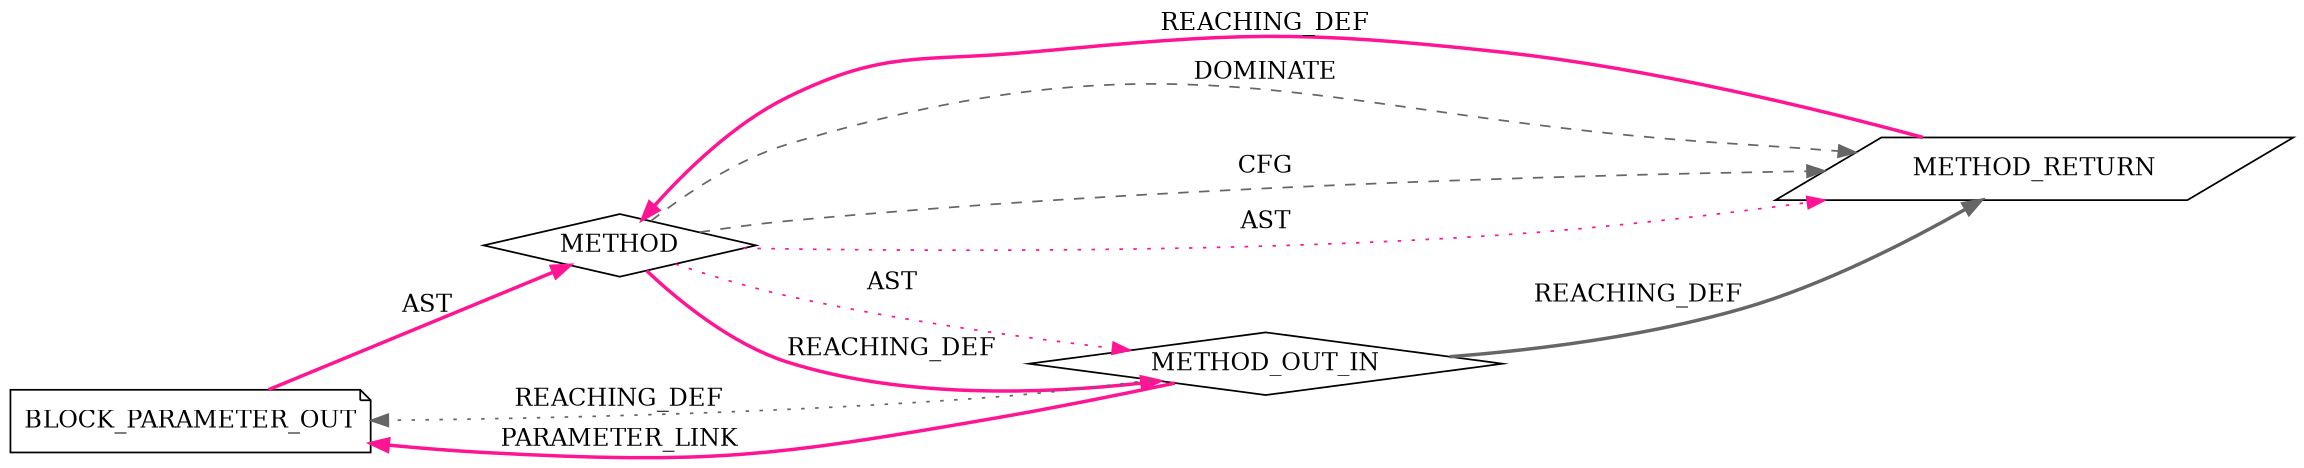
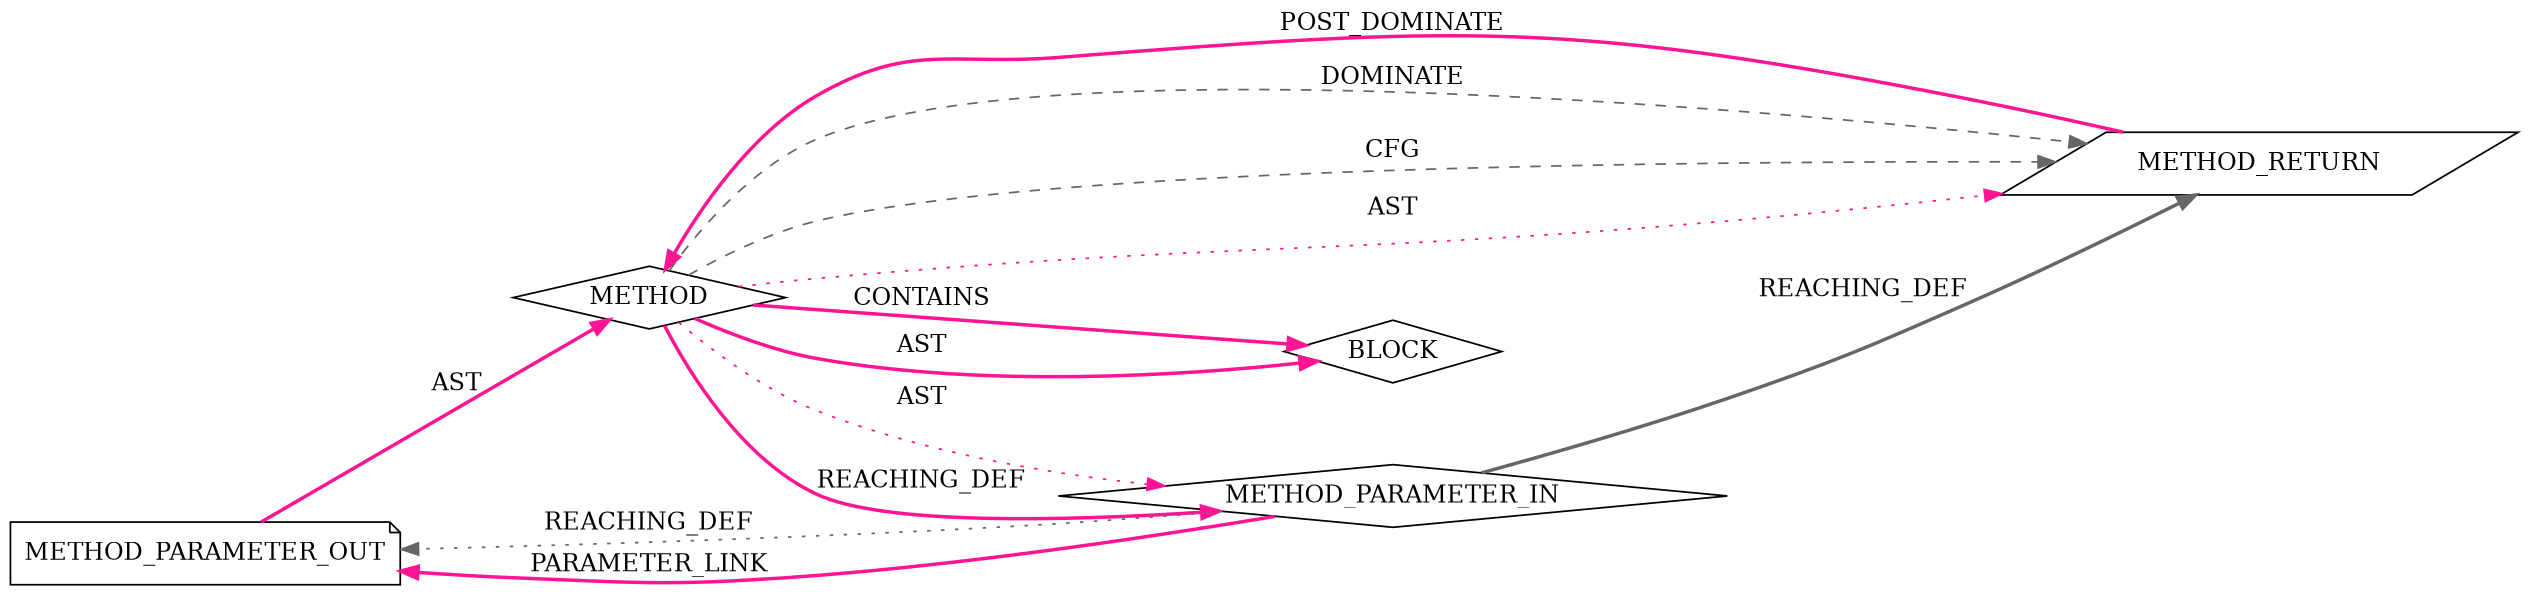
edge "METHOD_RETURN" -> "METHOD": label "REACHING_DEF" -> "POST_DOMINATE"
node "BLOCK": added
node "METHOD_OUT_IN": label "METHOD_OUT_IN" -> "METHOD_PARAMETER_IN"
node "BLOCK_PARAMETER_OUT": label "BLOCK_PARAMETER_OUT" -> "METHOD_PARAMETER_OUT"
